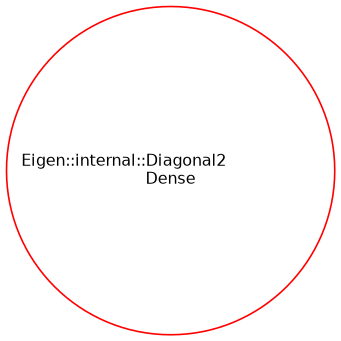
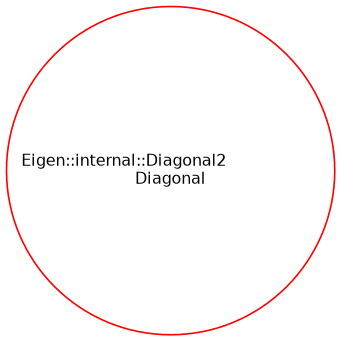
node "Eigen::internal::Diagonal2 Dense": label "Eigen::internal::Diagonal2 Dense" -> "Eigen::internal::Diagonal2 Diagonal"
